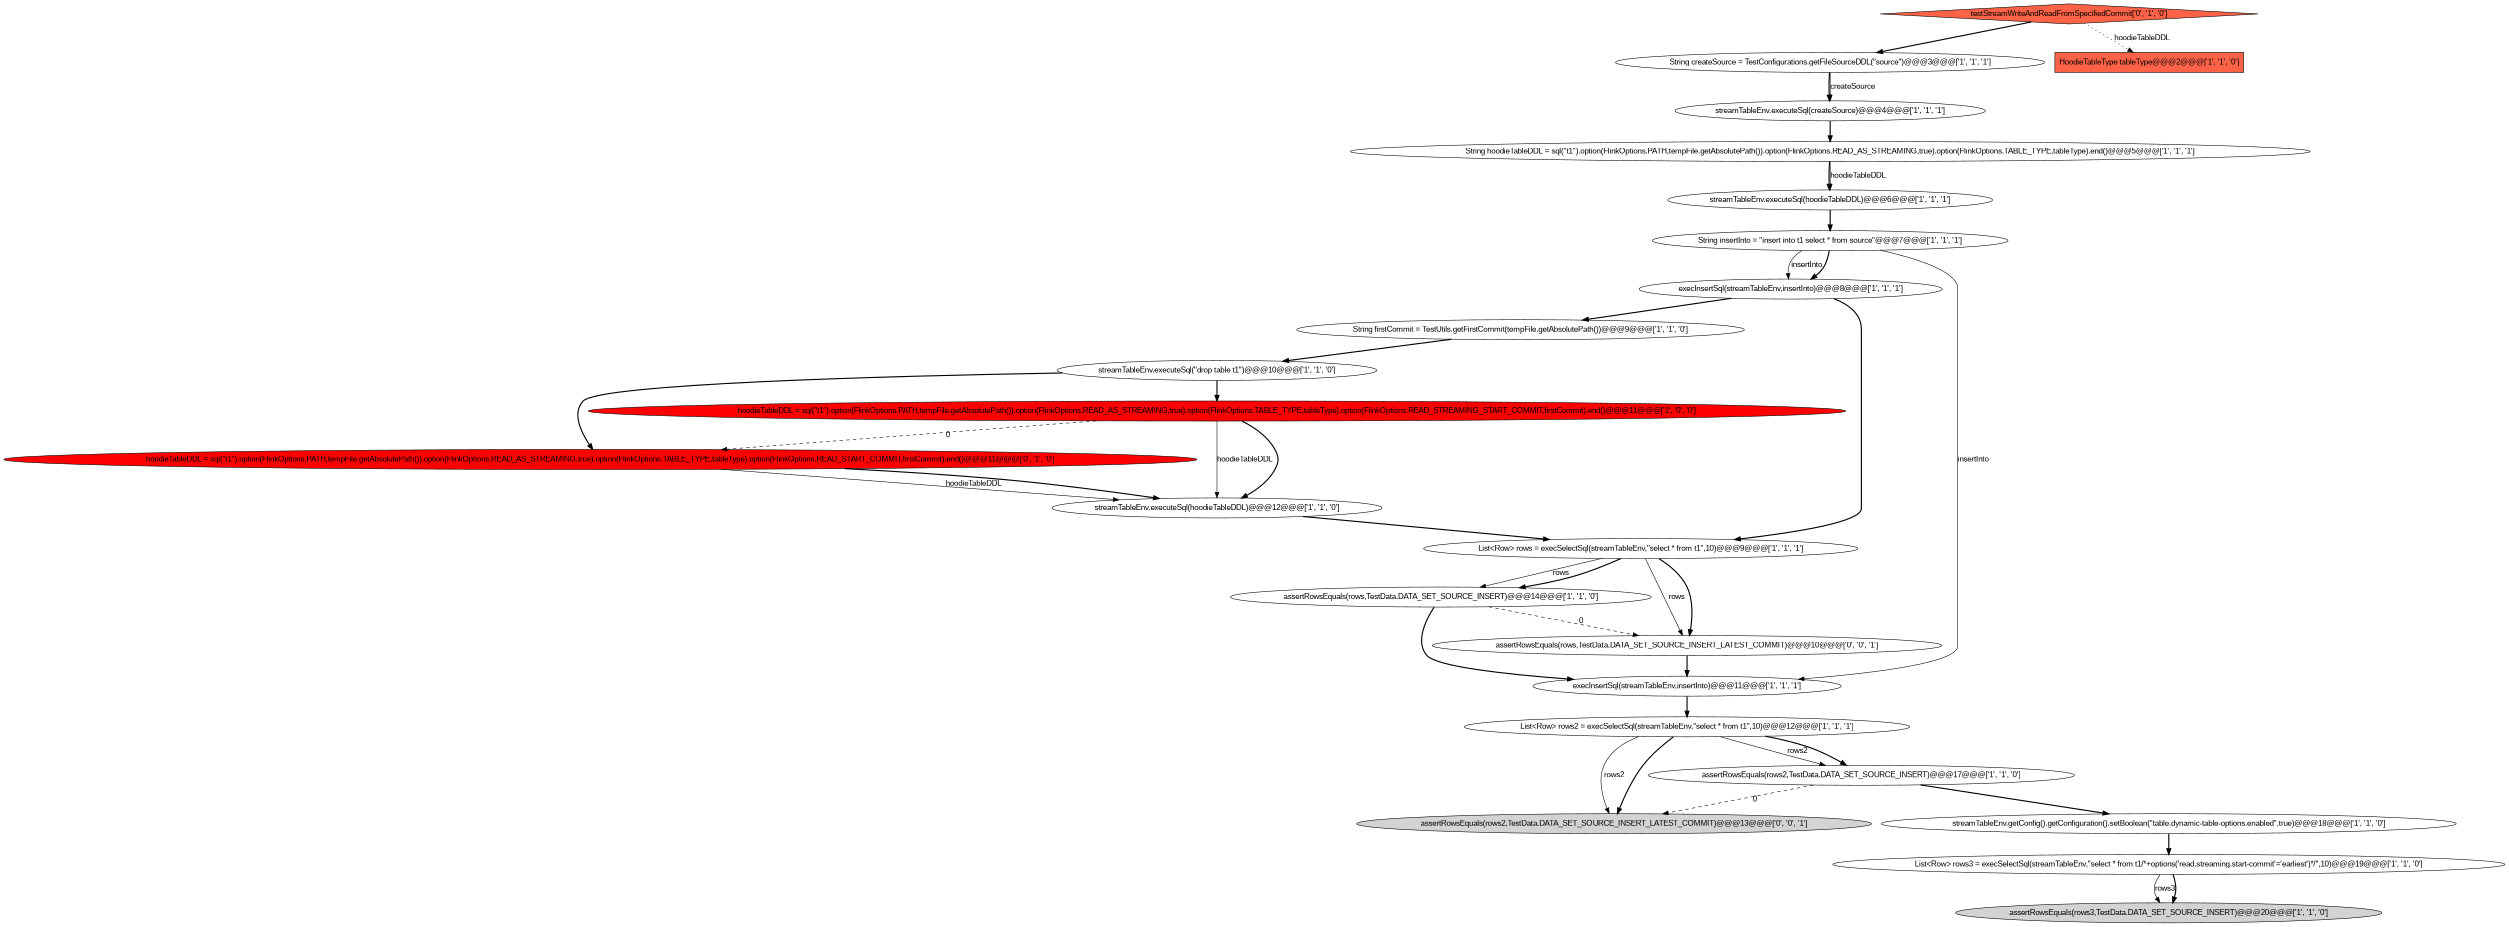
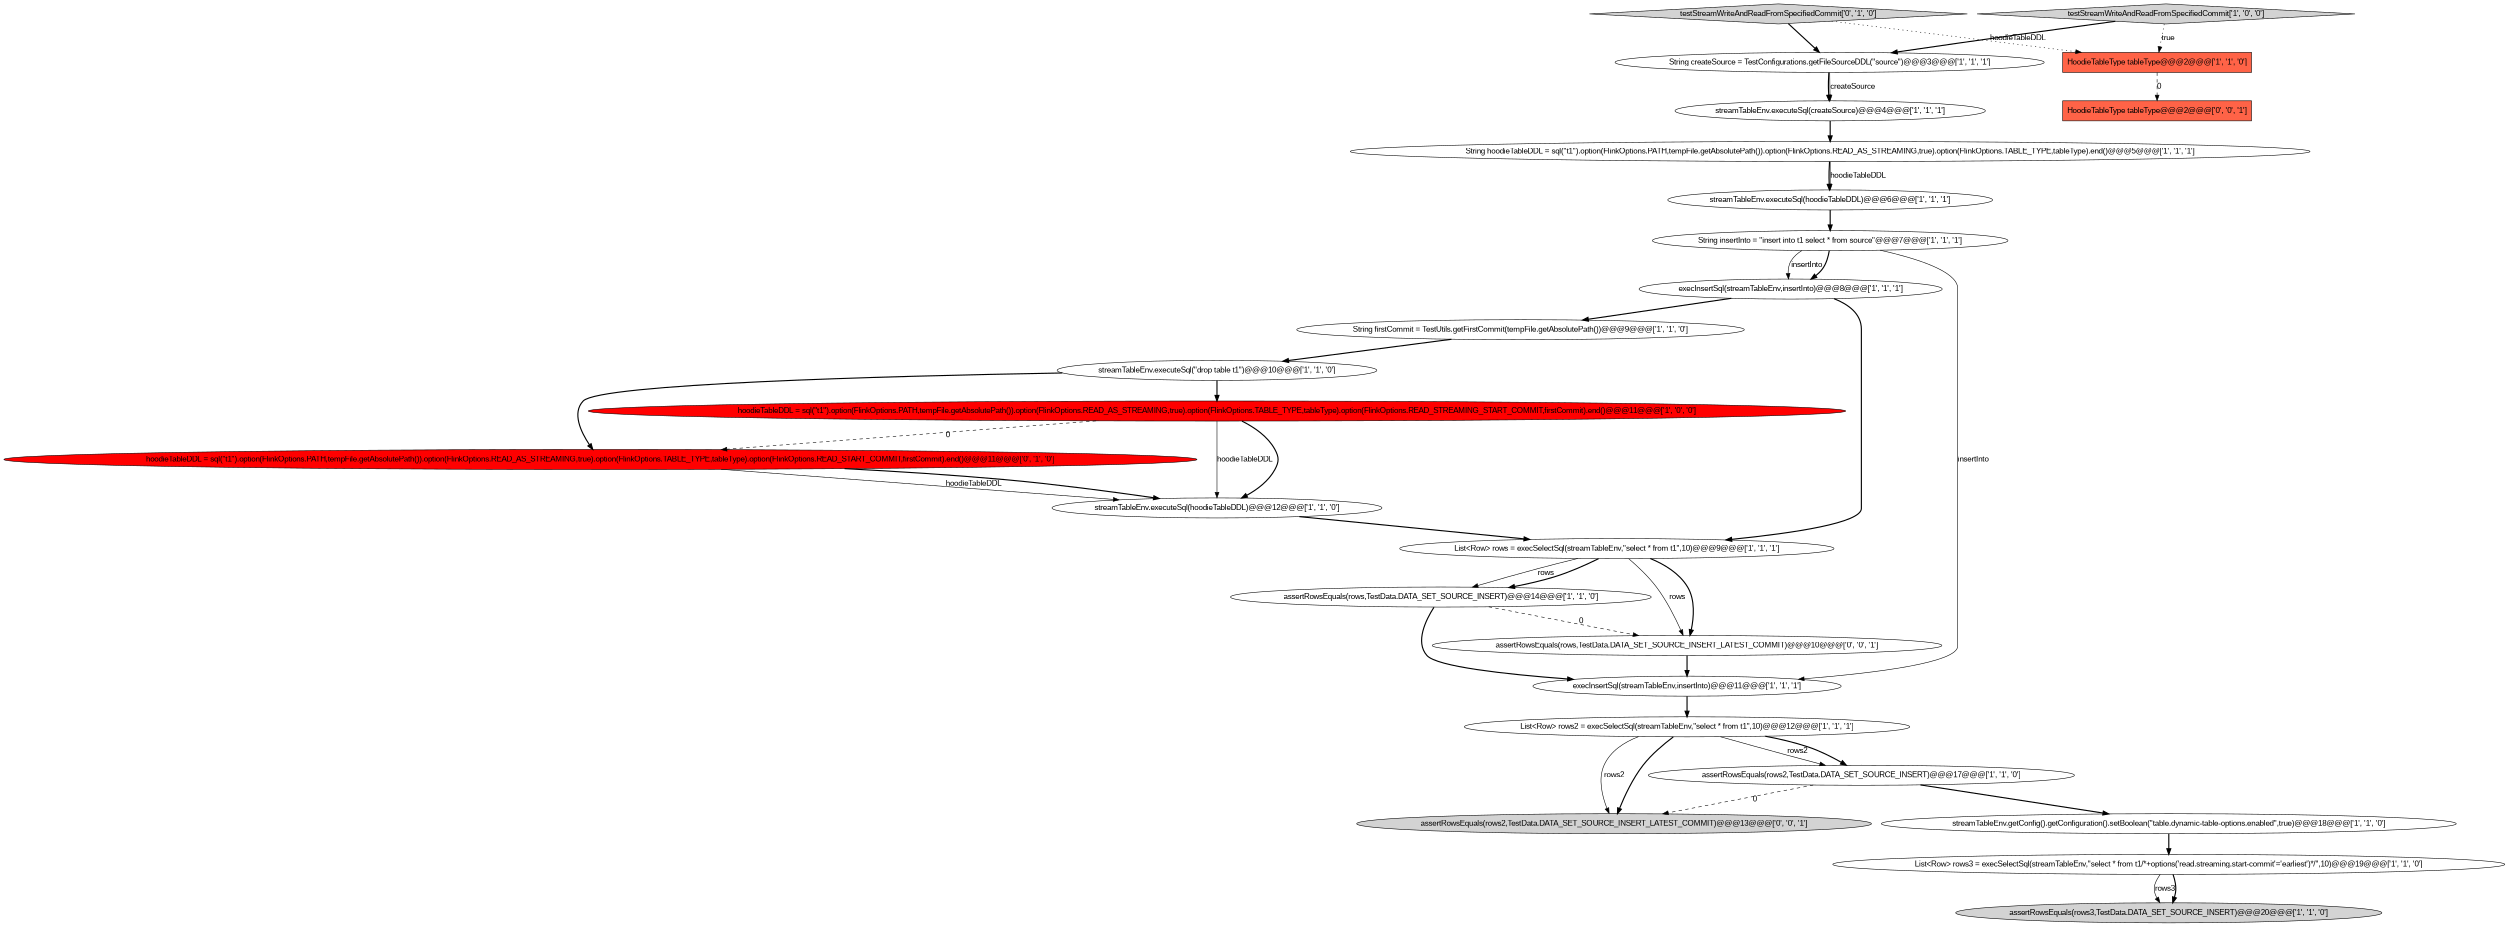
node "testStreamWriteAndReadFromSpecifiedCommit['0', '1', '0']": fillcolor tomato -> lightgray
node "testStreamWriteAndReadFromSpecifiedCommit['1', '0', '0']": added
node "HoodieTableType tableType@@@2@@@['0', '0', '1']": added
